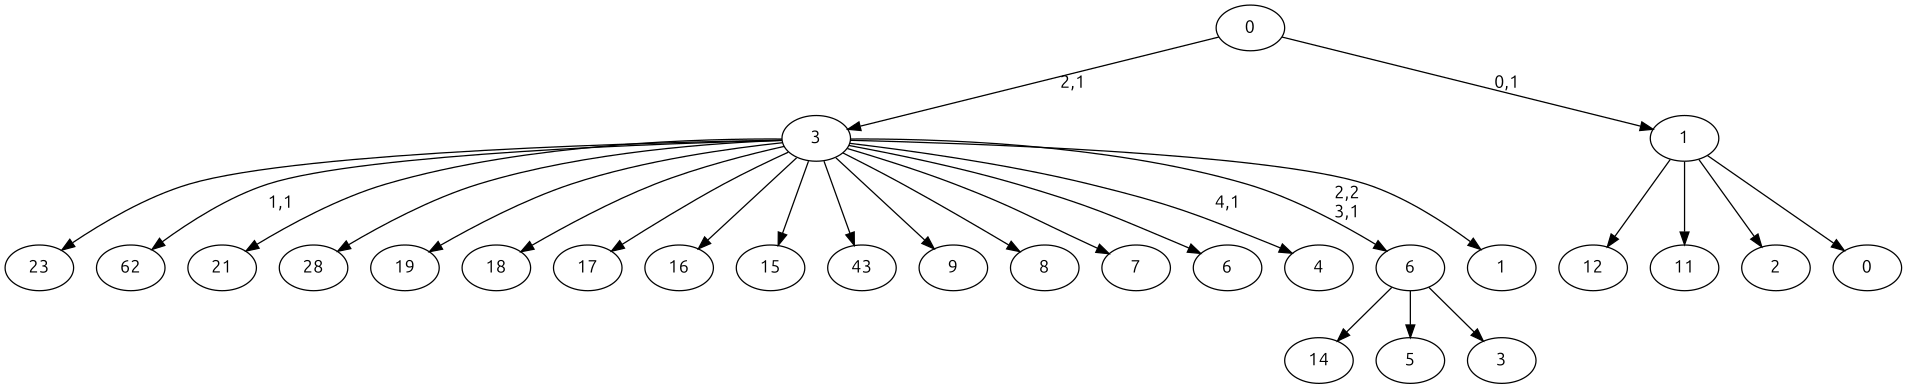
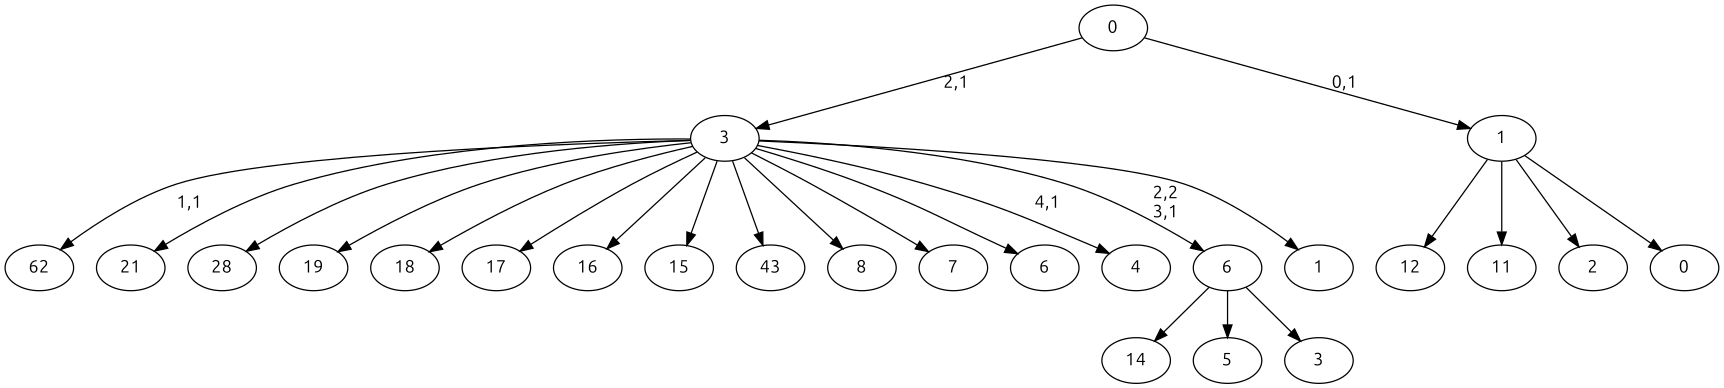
node "23": removed
node "9": removed
